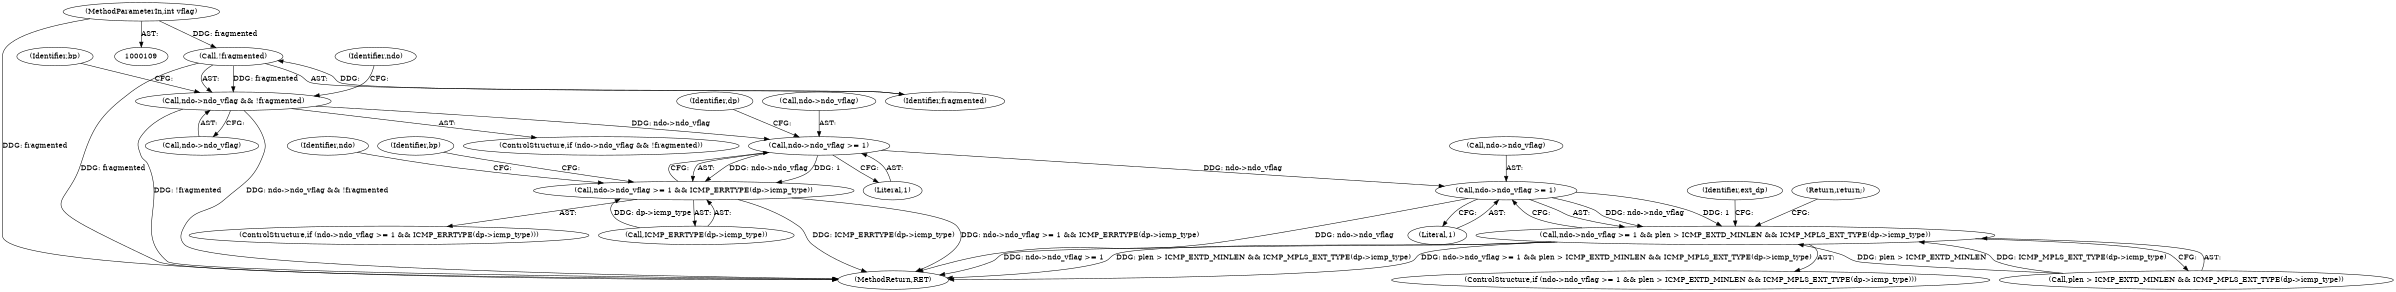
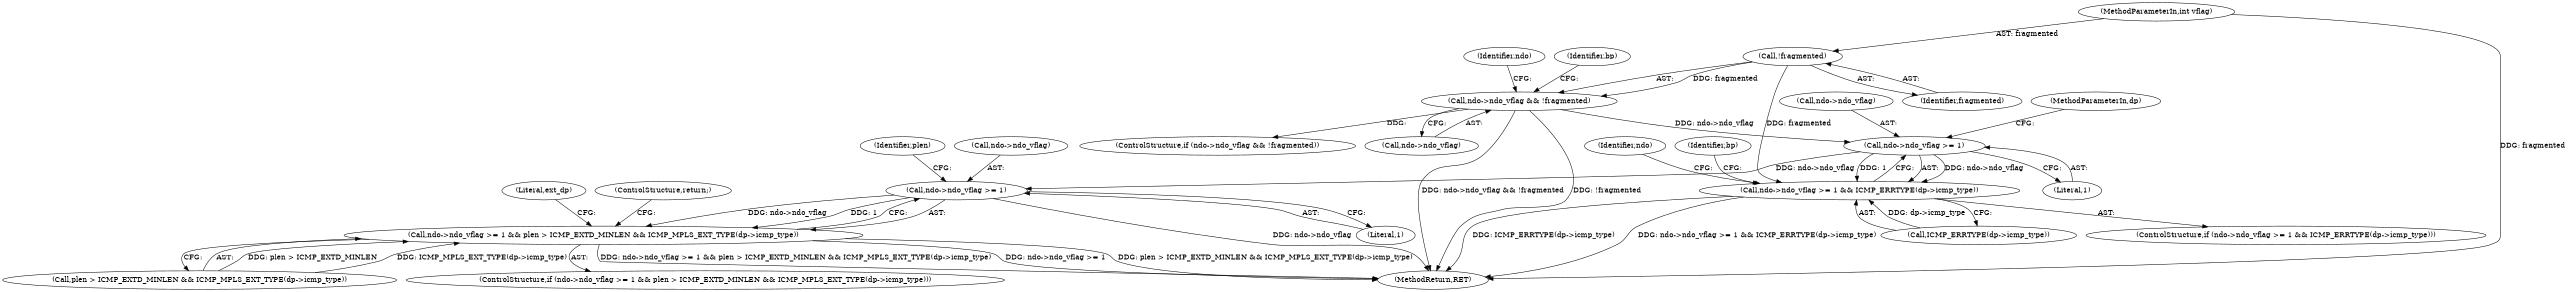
edge "(MethodParameterIn,int vflag)" -> "(Call,!fragmented)": label "DDG: fragmented" -> "AST: fragmented"
node "1000109": removed
edge "(Identifier,fragmented)" -> "(Call,!fragmented)": label "DDG: " -> "AST: "
node "(Identifier,dp)": label "(Identifier,dp)" -> "(MethodParameterIn,dp)"
edge "(Call,ndo->ndo_vflag && !fragmented)" -> "(ControlStructure,if (ndo->ndo_vflag && !fragmented))": label "AST: " -> "DDG: "
node "(Identifier,plen)": added
node "(Identifier,ext_dp)": label "(Identifier,ext_dp)" -> "(Literal,ext_dp)"
node "(Return,return;)": label "(Return,return;)" -> "(ControlStructure,return;)"
edge "(Call,ndo->ndo_vflag >= 1 && ICMP_ERRTYPE(dp->icmp_type))" -> "(Call,ICMP_ERRTYPE(dp->icmp_type))": label "AST: " -> "CFG: "
edge "(Call,!fragmented)" -> "(MethodReturn,RET)": now "(Call,!fragmented)" -> "(Call,ndo->ndo_vflag >= 1 && ICMP_ERRTYPE(dp->icmp_type))"
